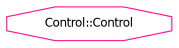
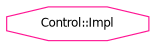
node "Control::Control": label "Control::Control" -> "Control::Impl"
